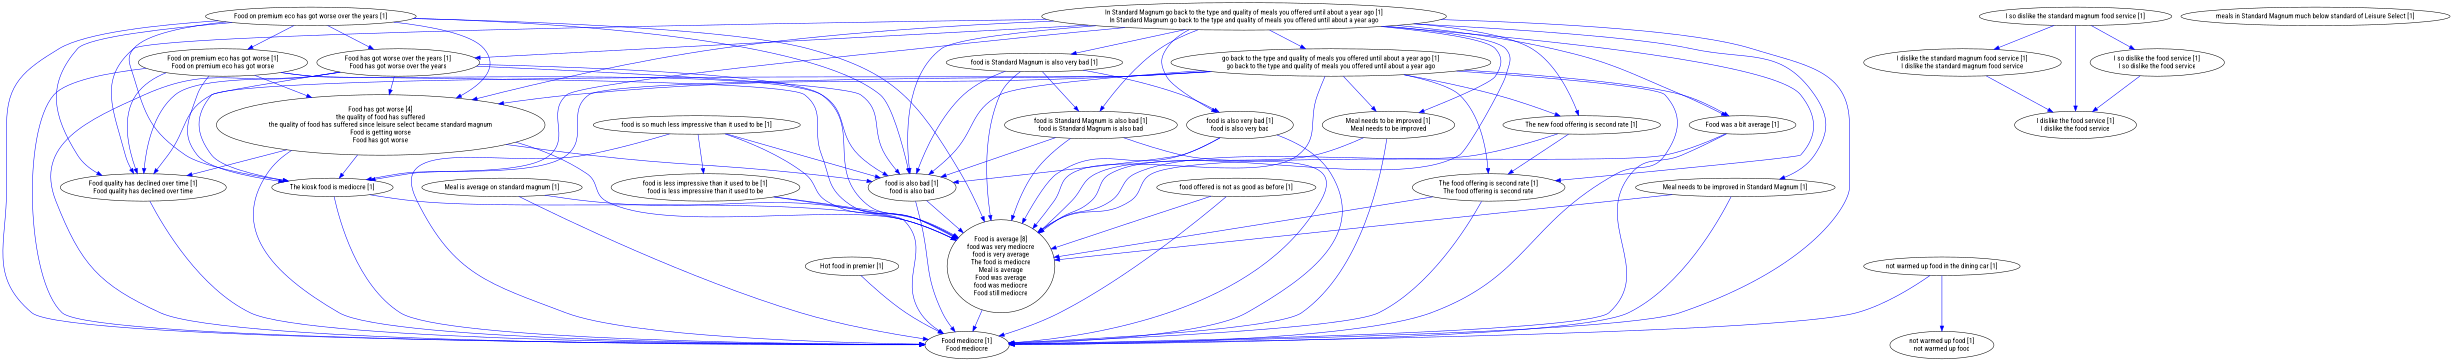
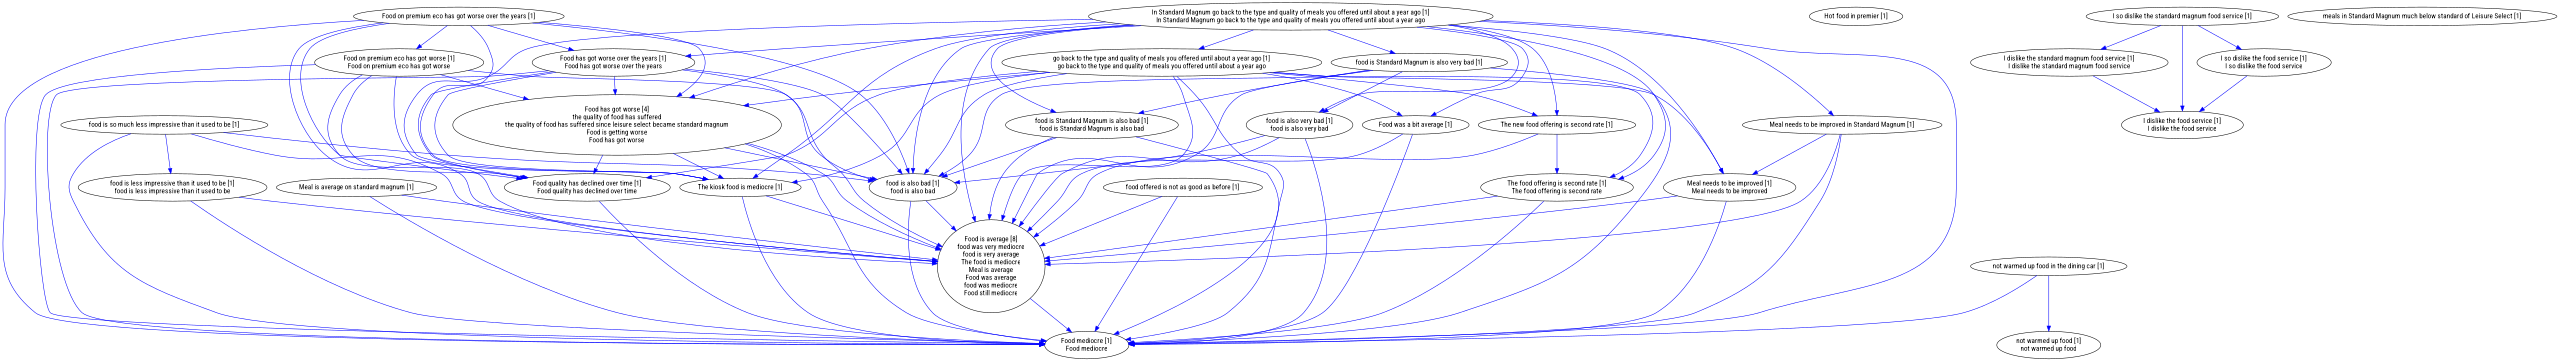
edge "Meal needs to be improved in Standard Magnum [1]" -> "Meal needs to be improved [1] Meal needs to be improved": added
edge "Hot food in premier [1]" -> "Food mediocre [1] Food mediocre": now "food is Standard Magnum is also very bad [1]" -> "Food mediocre [1] Food mediocre"
